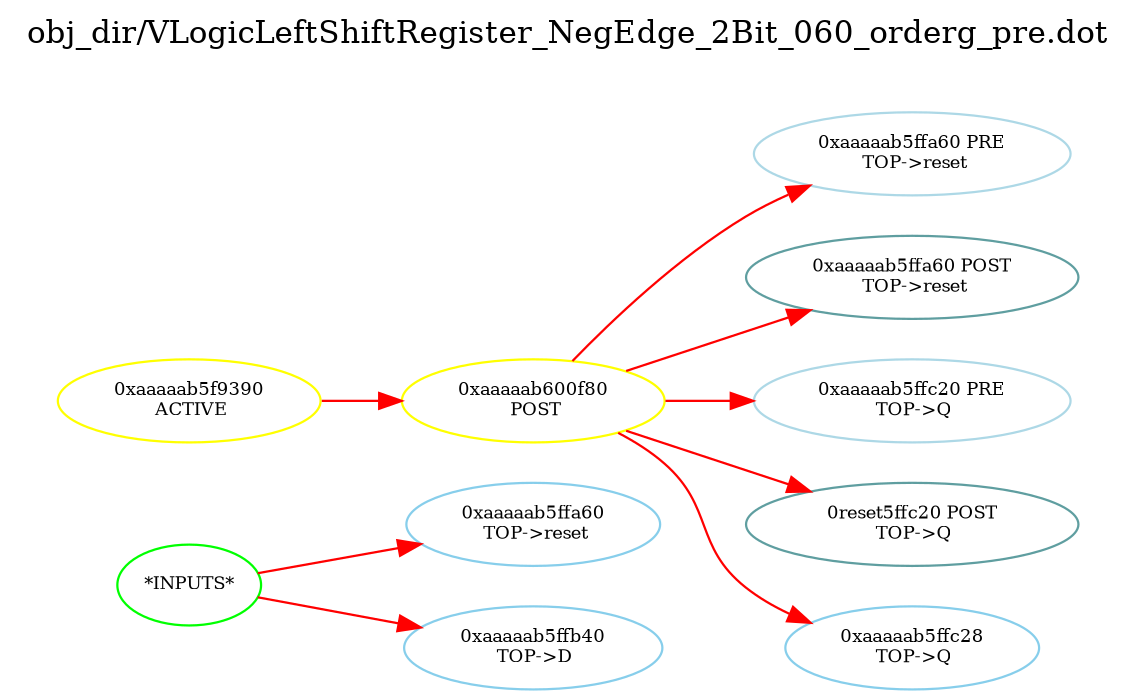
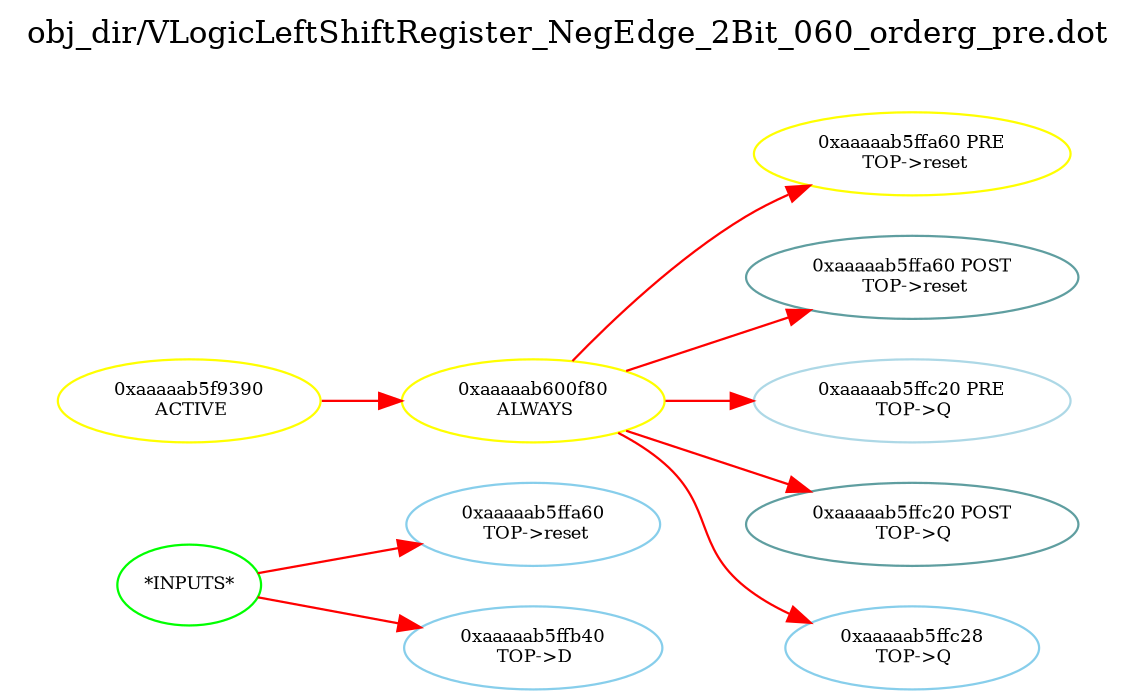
node "0xaaaaab5ffa60 PRE TOP->reset": color lightblue -> yellow
node "0xaaaaab600f80 POST": label "0xaaaaab600f80 POST" -> "0xaaaaab600f80 ALWAYS"
node "0reset5ffc20 POST TOP->Q": label "0reset5ffc20 POST TOP->Q" -> "0xaaaaab5ffc20 POST TOP->Q"
